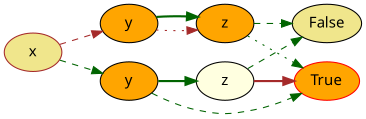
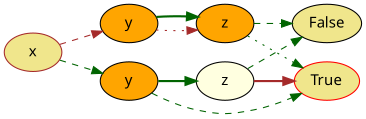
node "True": fillcolor orange -> khaki
